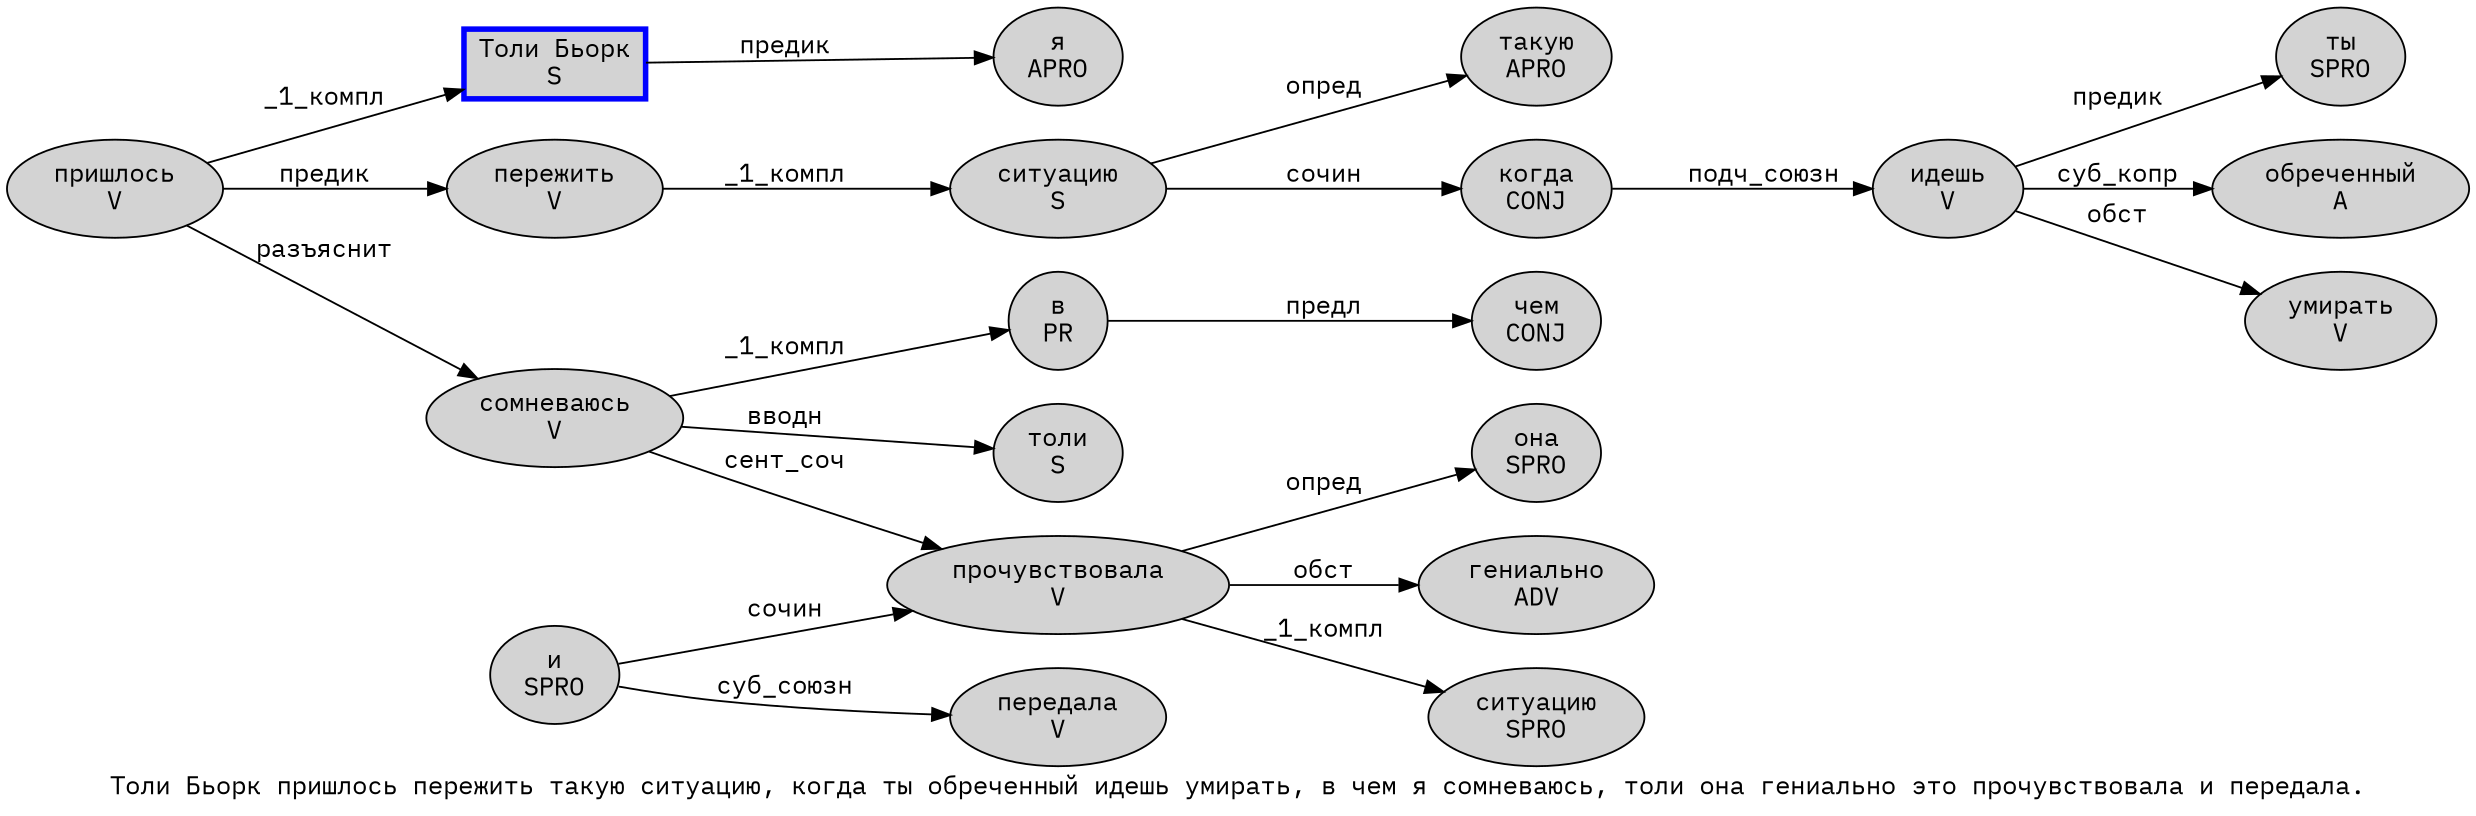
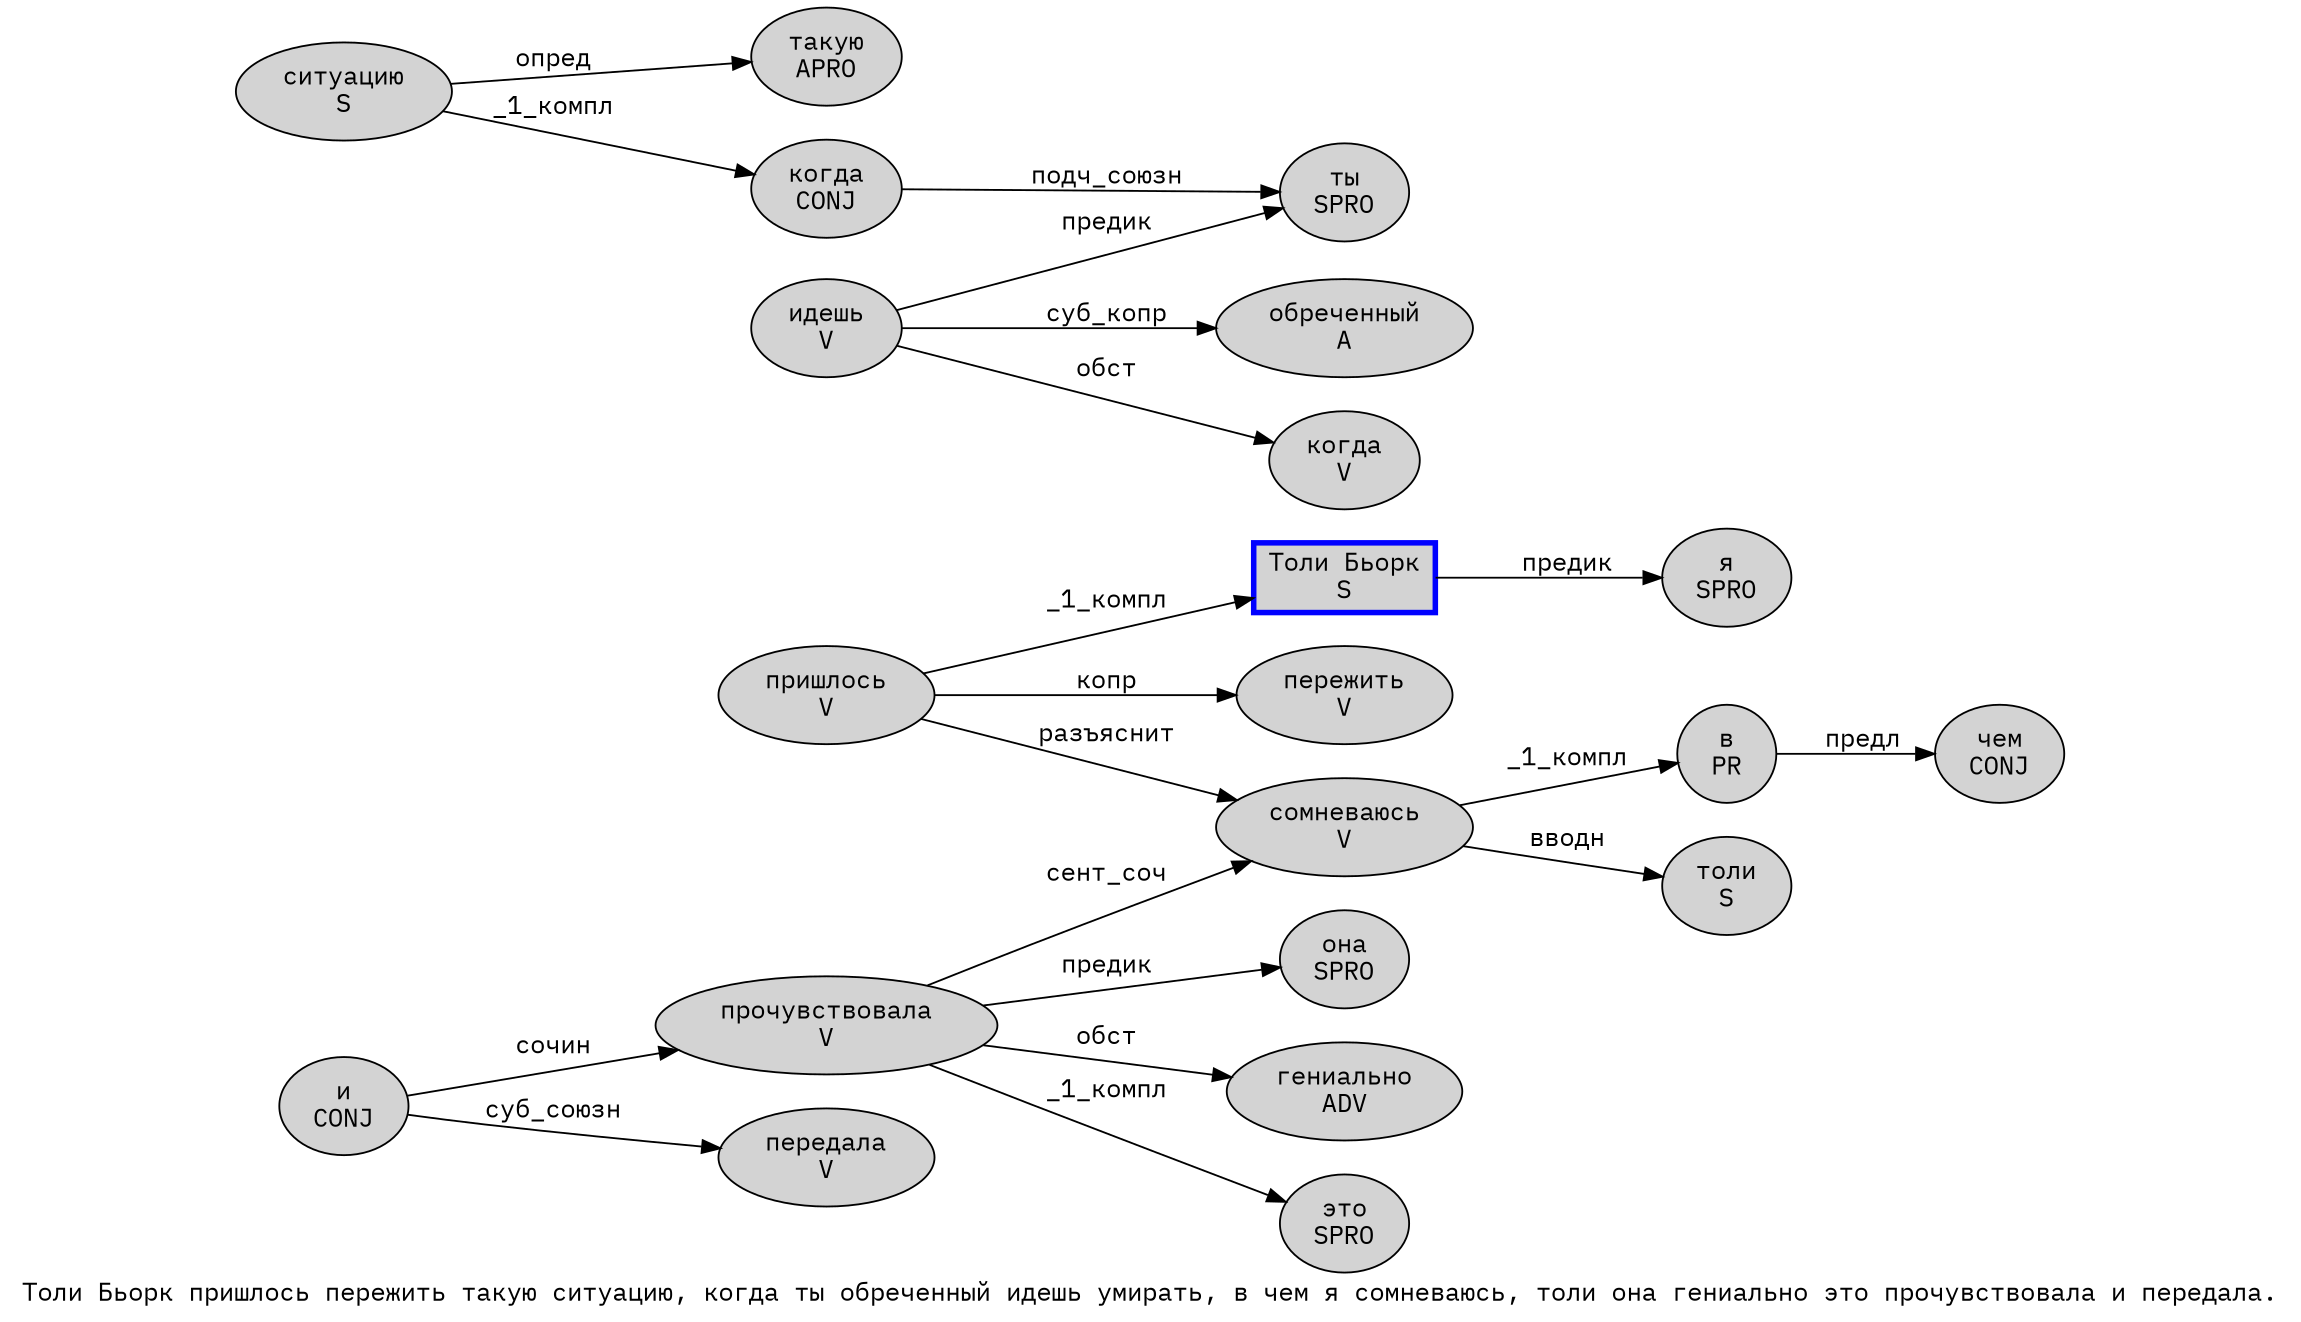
node "я APRO": label "я APRO" -> "я SPRO"
edge "пришлось V" -> "пережить V": label "предик" -> "копр"
edge "ситуацию S" -> "когда CONJ": label "сочин" -> "_1_компл"
edge "пережить V" -> "ситуацию S": removed, label "_1_компл"
edge "когда CONJ" -> "идешь V": now "когда CONJ" -> "ты SPRO"
node "умирать V": label "умирать V" -> "когда V"
edge "прочувствовала V" -> "она SPRO": label "опред" -> "предик"
edge "сомневаюсь V" -> "прочувствовала V": reversed
node "и SPRO": label "и SPRO" -> "и CONJ"
node "ситуацию SPRO": label "ситуацию SPRO" -> "это SPRO"
